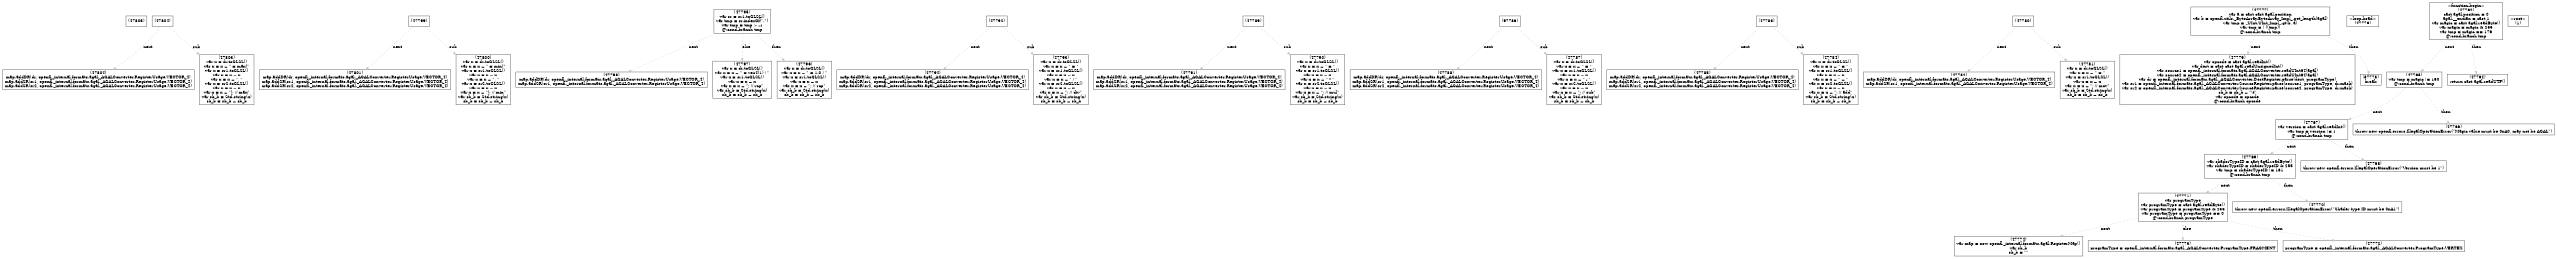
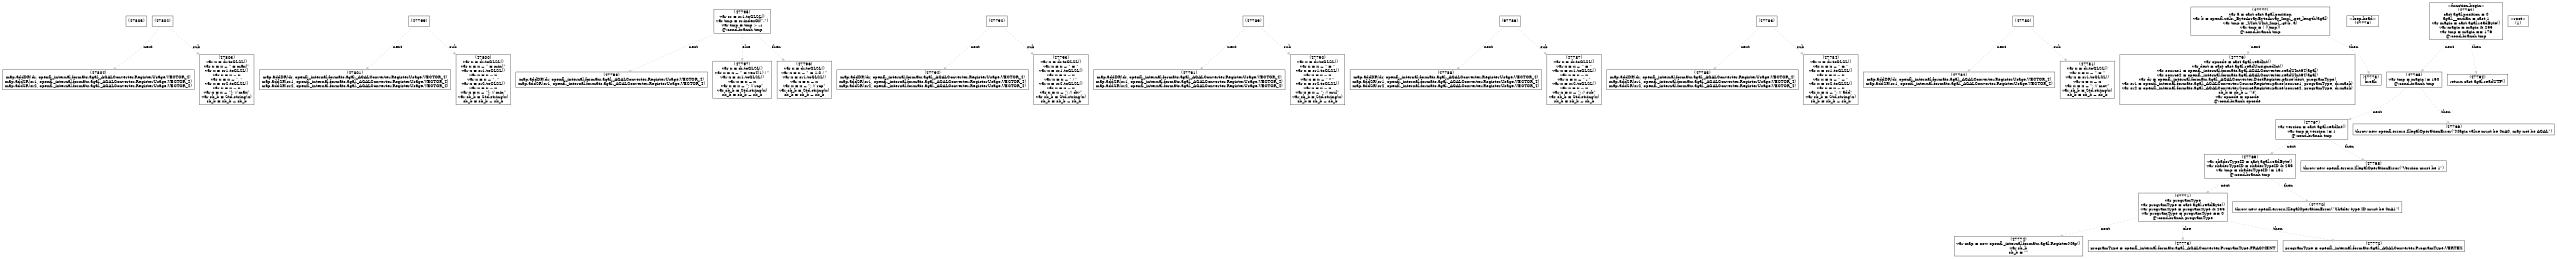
node "(47804)": label "(47804)" -> "(47802)"
node "(87778) break": label "(87778) break" -> "(47778) break"
